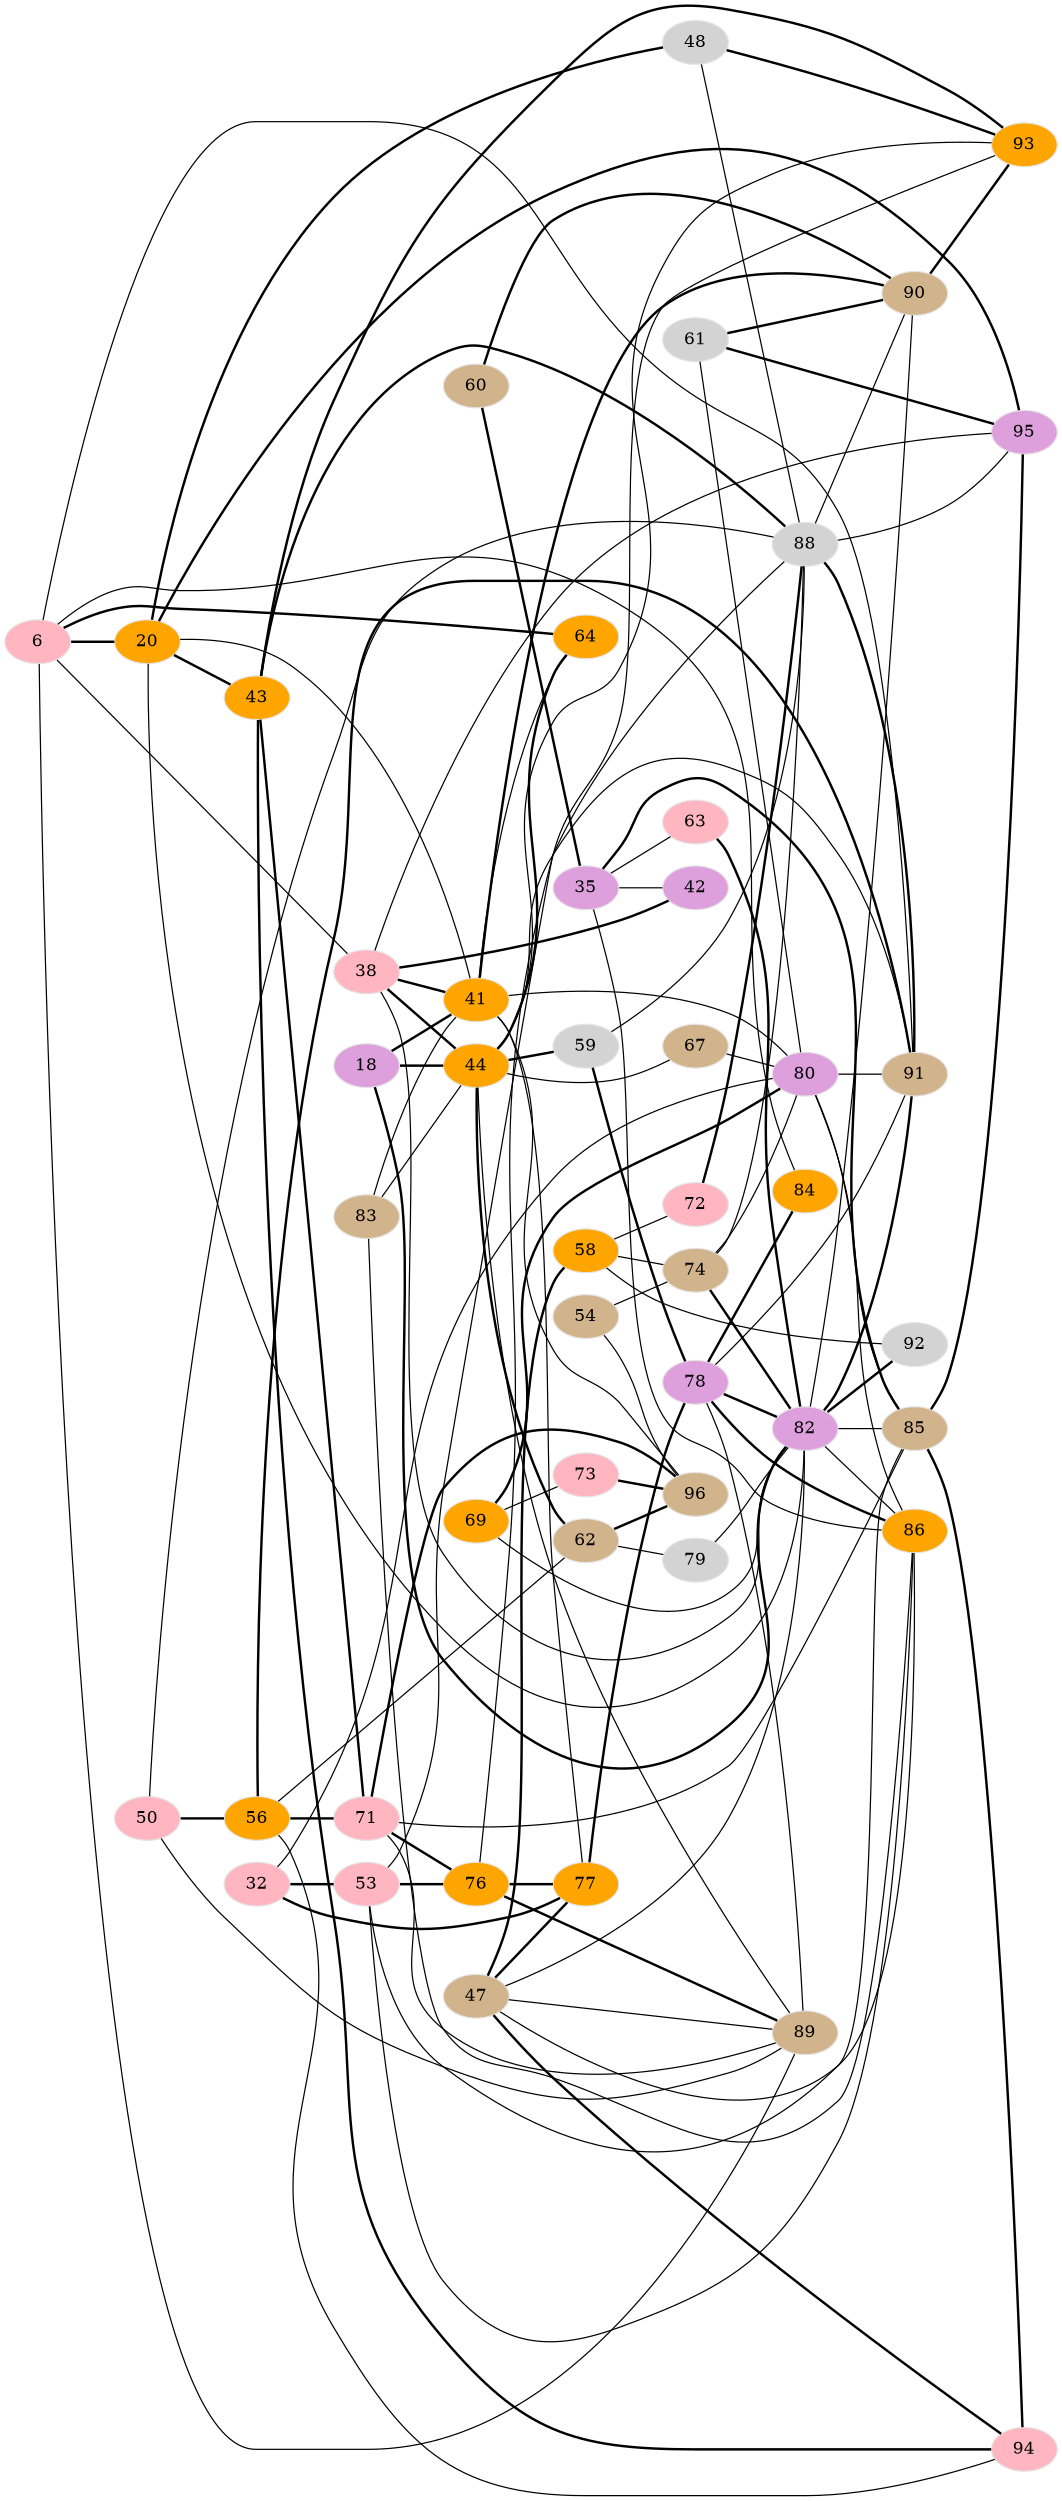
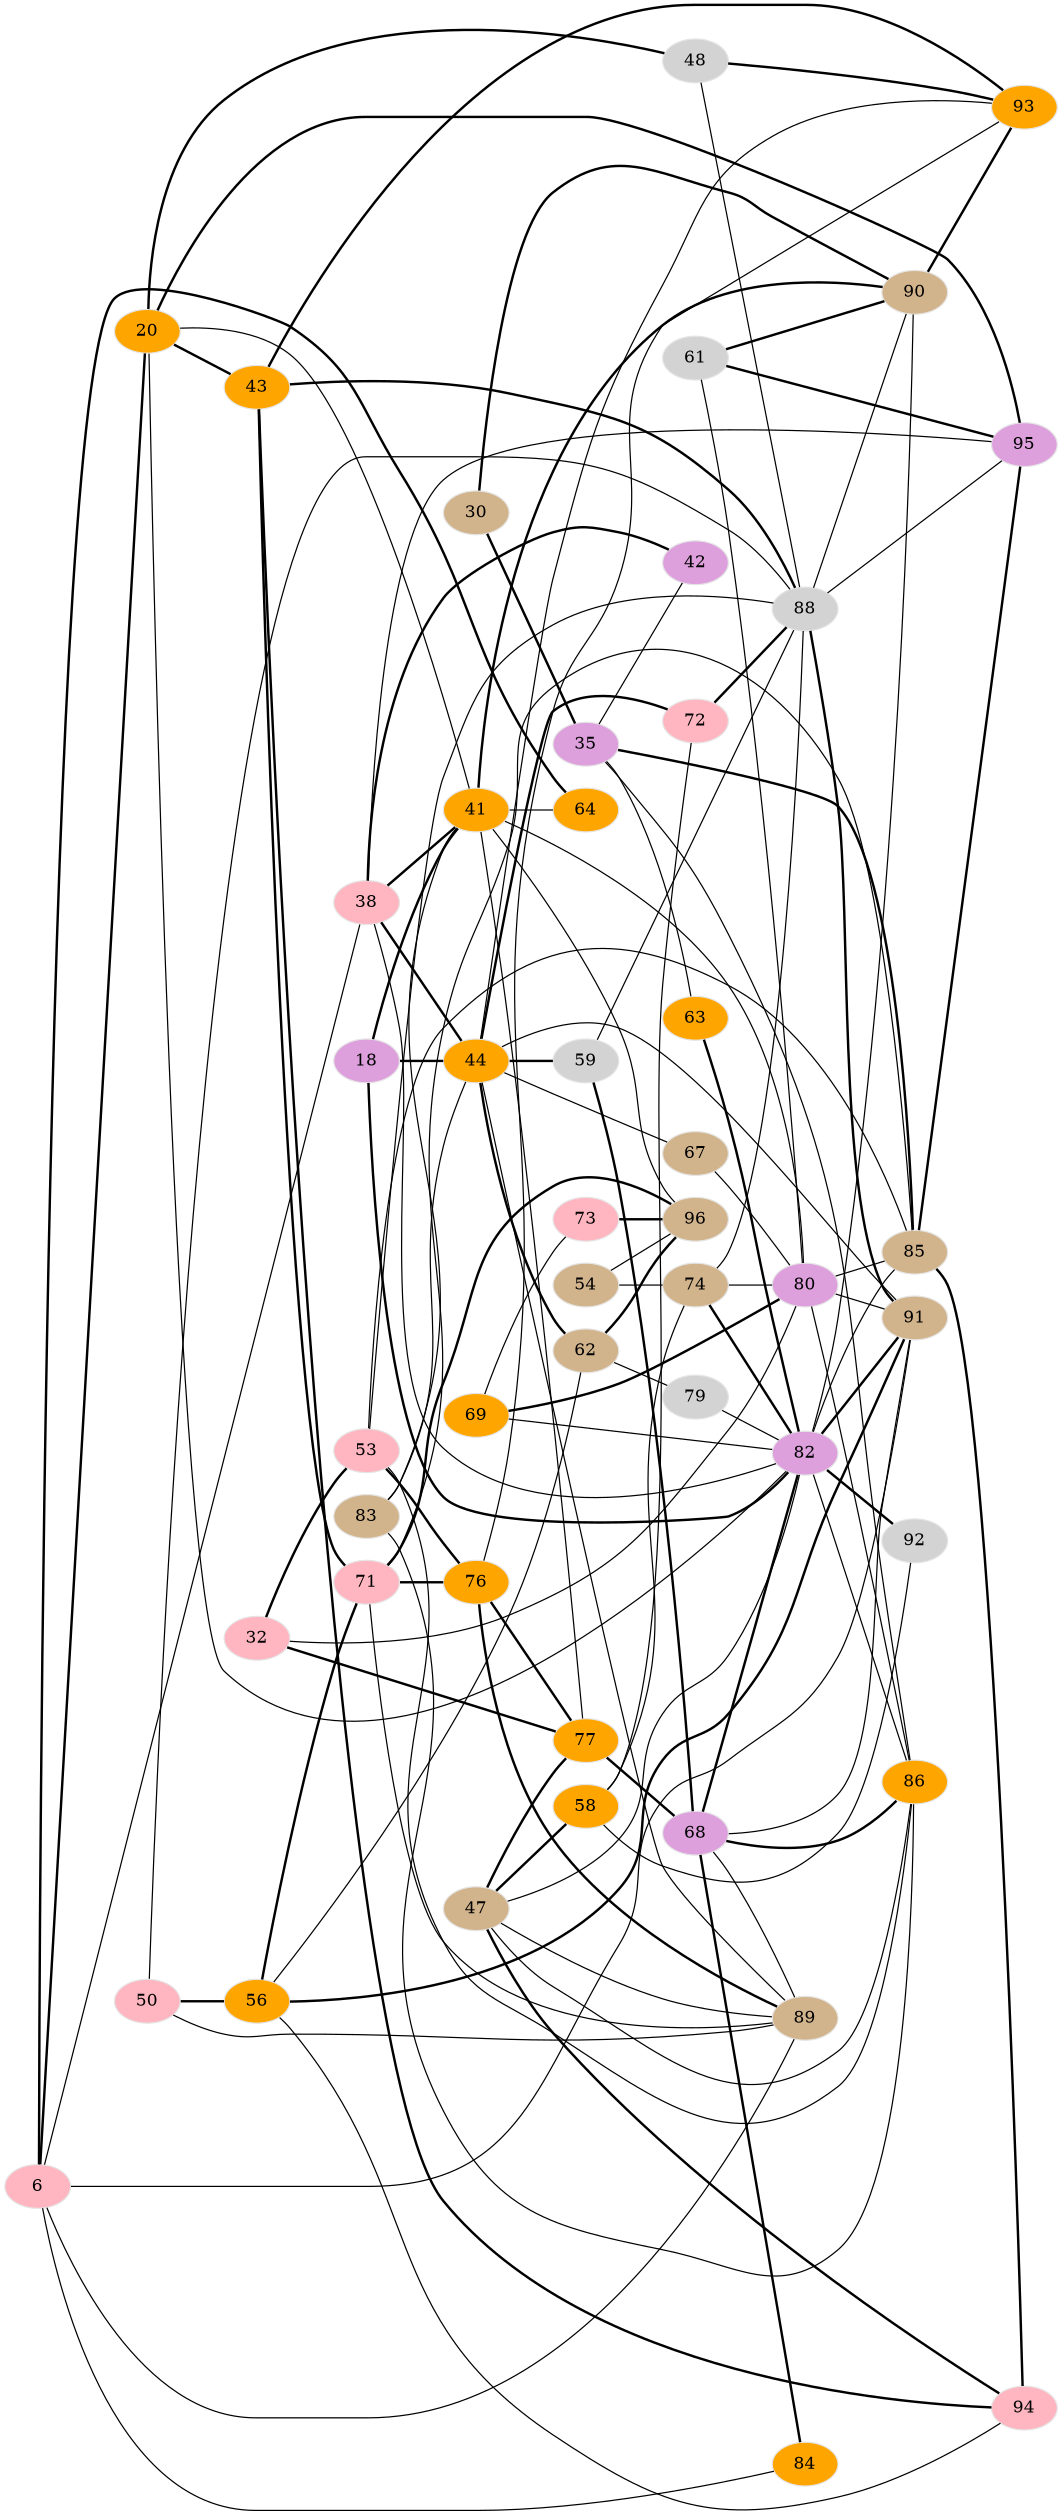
node "60": label "60" -> "30"
node "63": fillcolor lightpink -> orange
edge "64" -- "44": now "72" -- "44"
node "78": label "78" -> "68"
